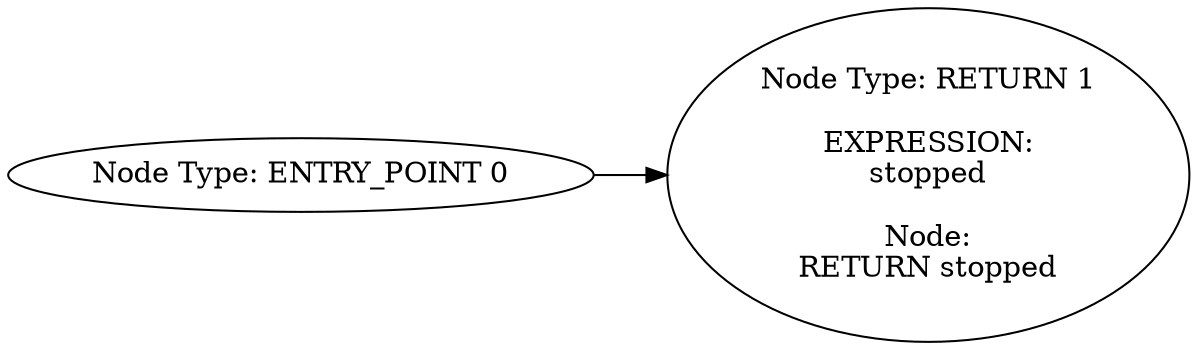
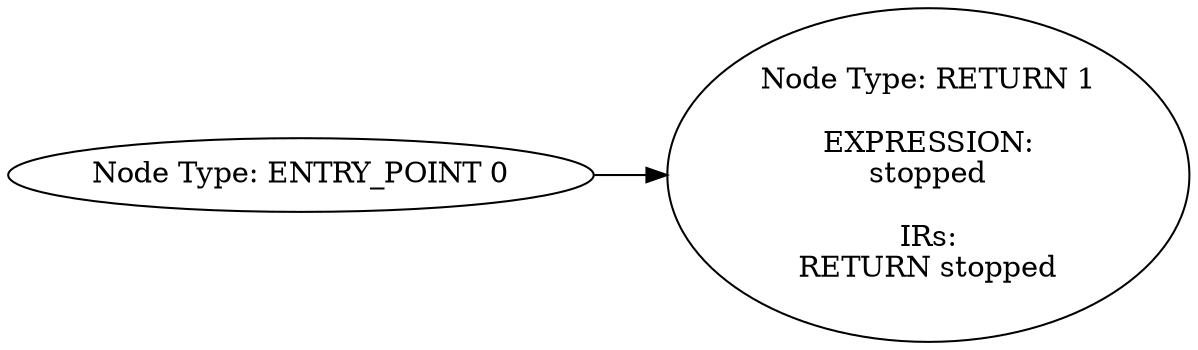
node "Node Type: RETURN 1 EXPRESSION: stopped Node: RETURN stopped": label "Node Type: RETURN 1 EXPRESSION: stopped Node: RETURN stopped" -> "Node Type: RETURN 1 EXPRESSION: stopped IRs: RETURN stopped"
